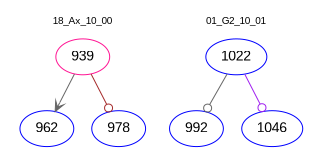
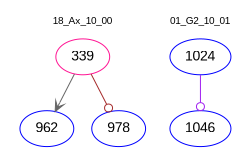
node "939": label "939" -> "339"
node "1022": label "1022" -> "1024"
node "992": removed
